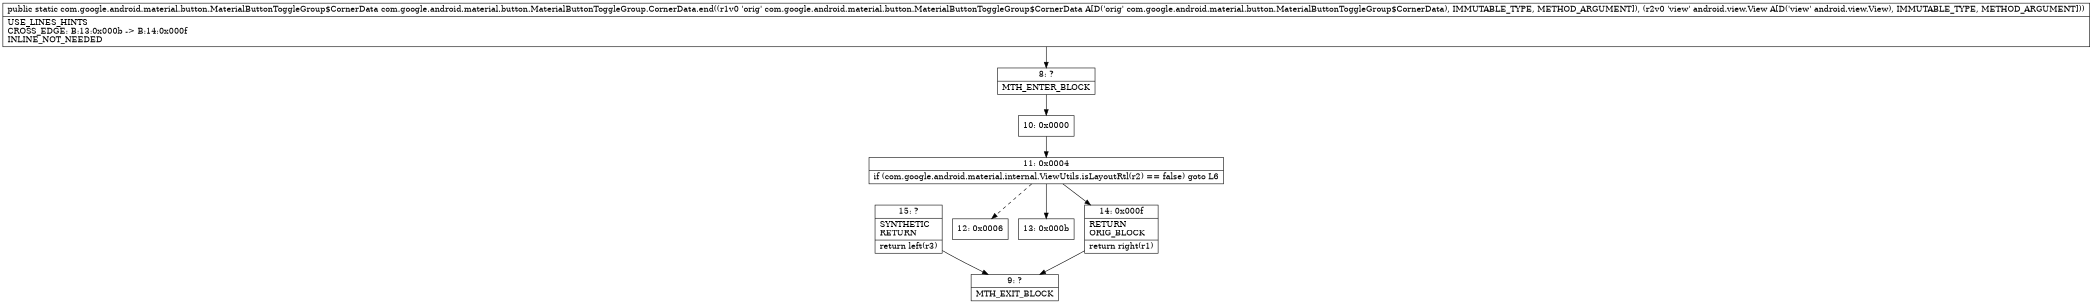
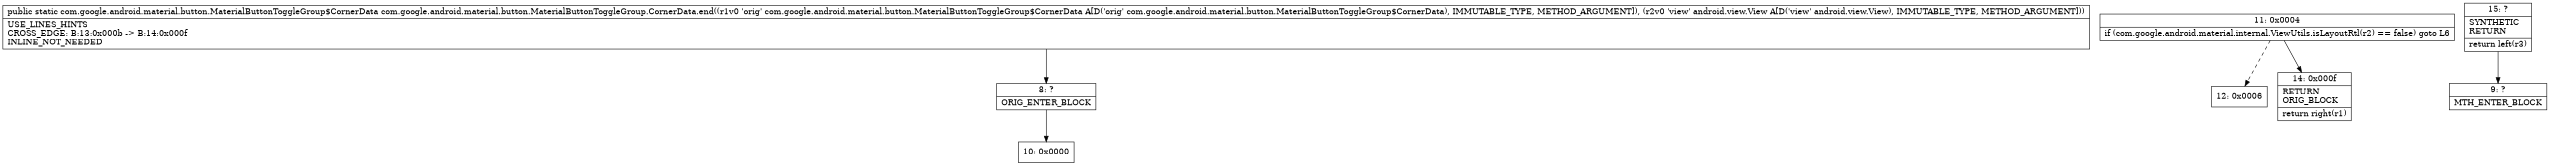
node "8: ?": text "MTH_ENTER_BLOCK" -> "ORIG_ENTER_BLOCK"
edge "10: 0x0000" -> "11: 0x0004": removed
node "13: 0x000b": removed
edge "14: 0x000f" -> "9: ?": removed
node "9: ?": text "MTH_EXIT_BLOCK" -> "MTH_ENTER_BLOCK"
